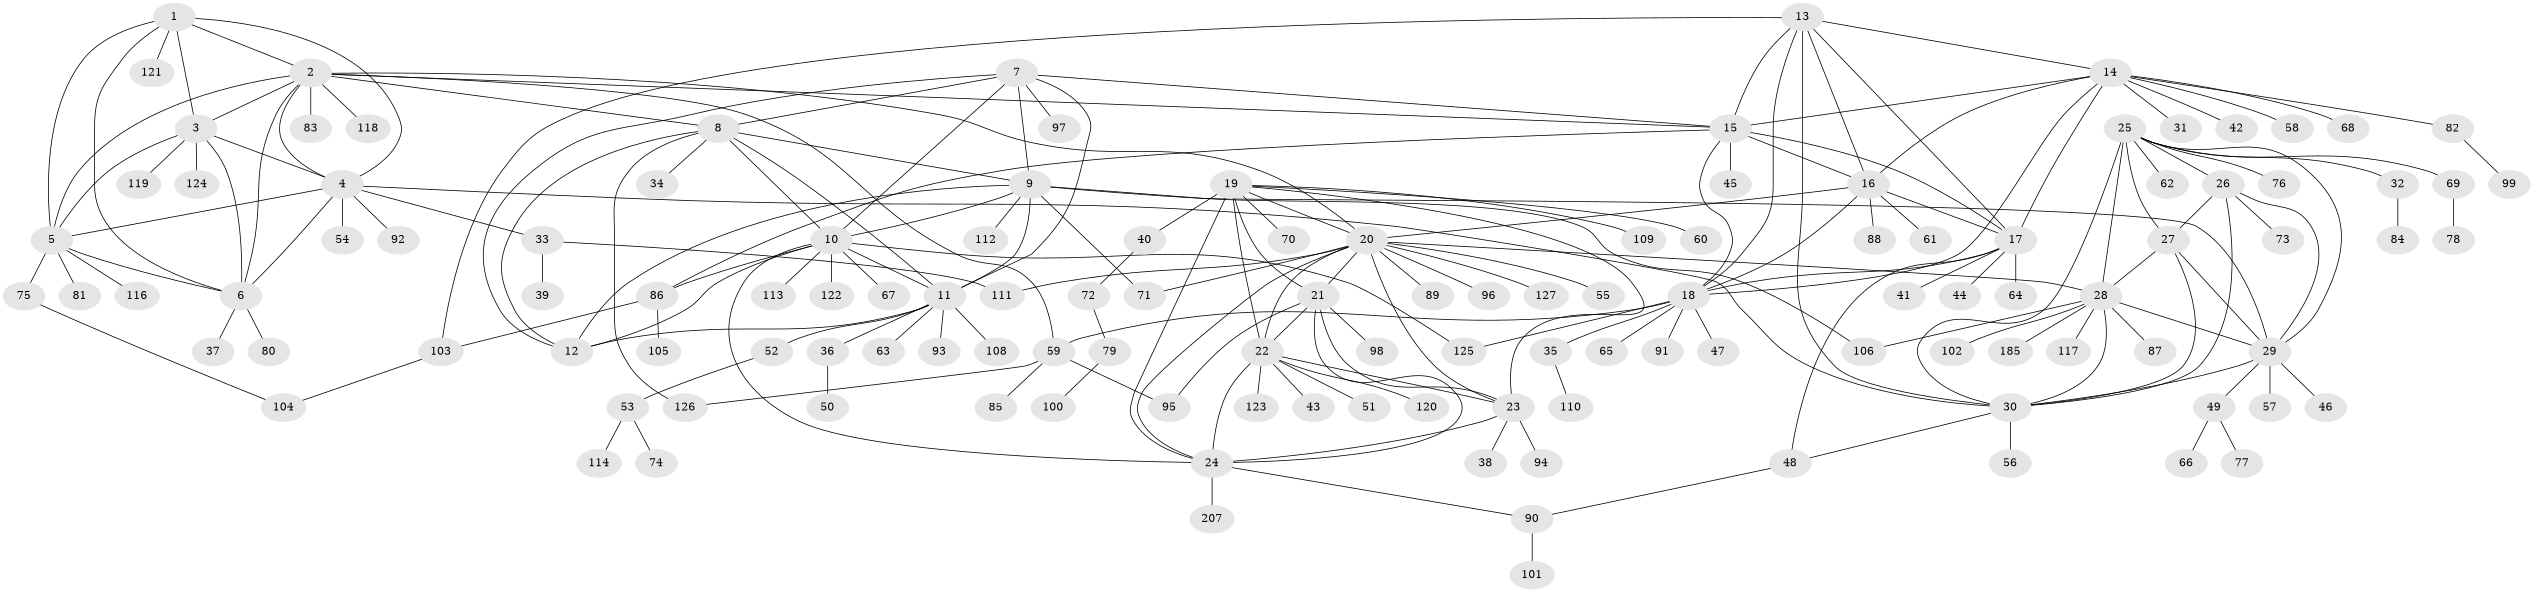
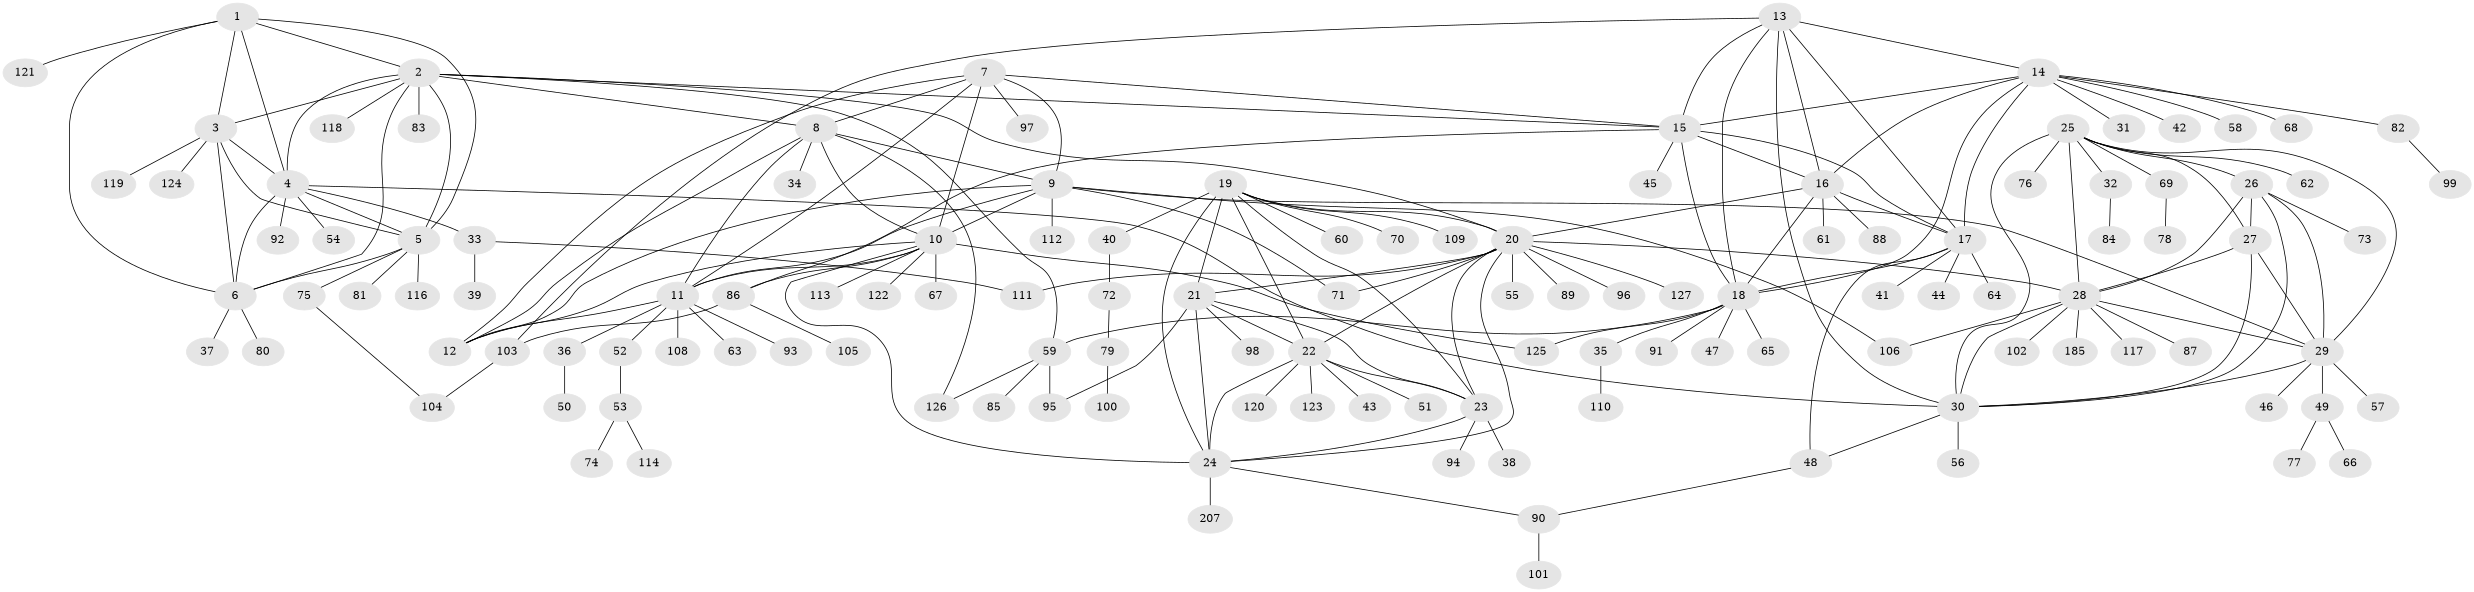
edge "26" -- "28": added
